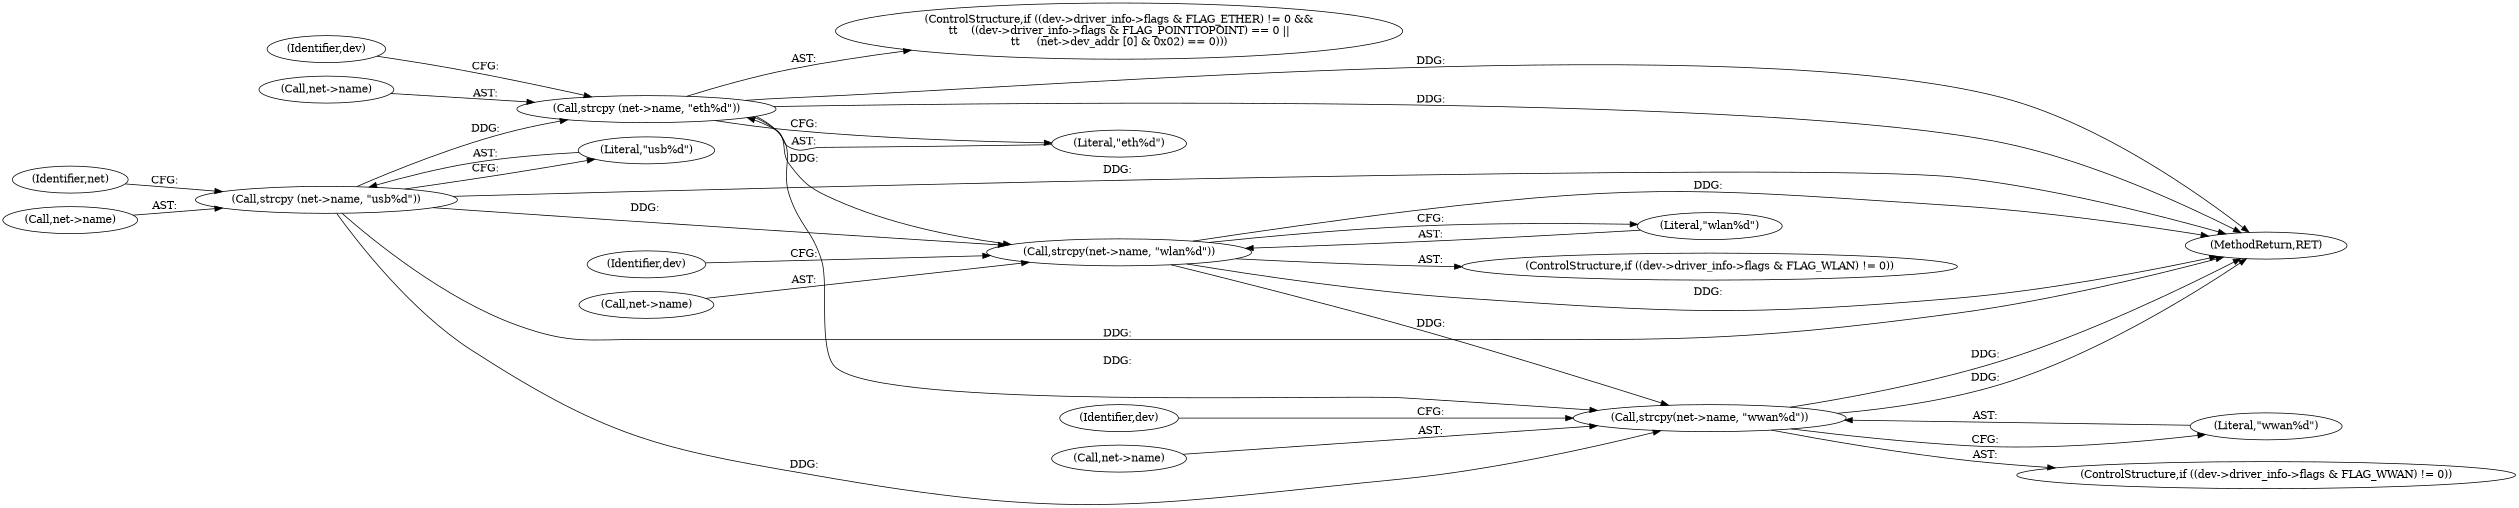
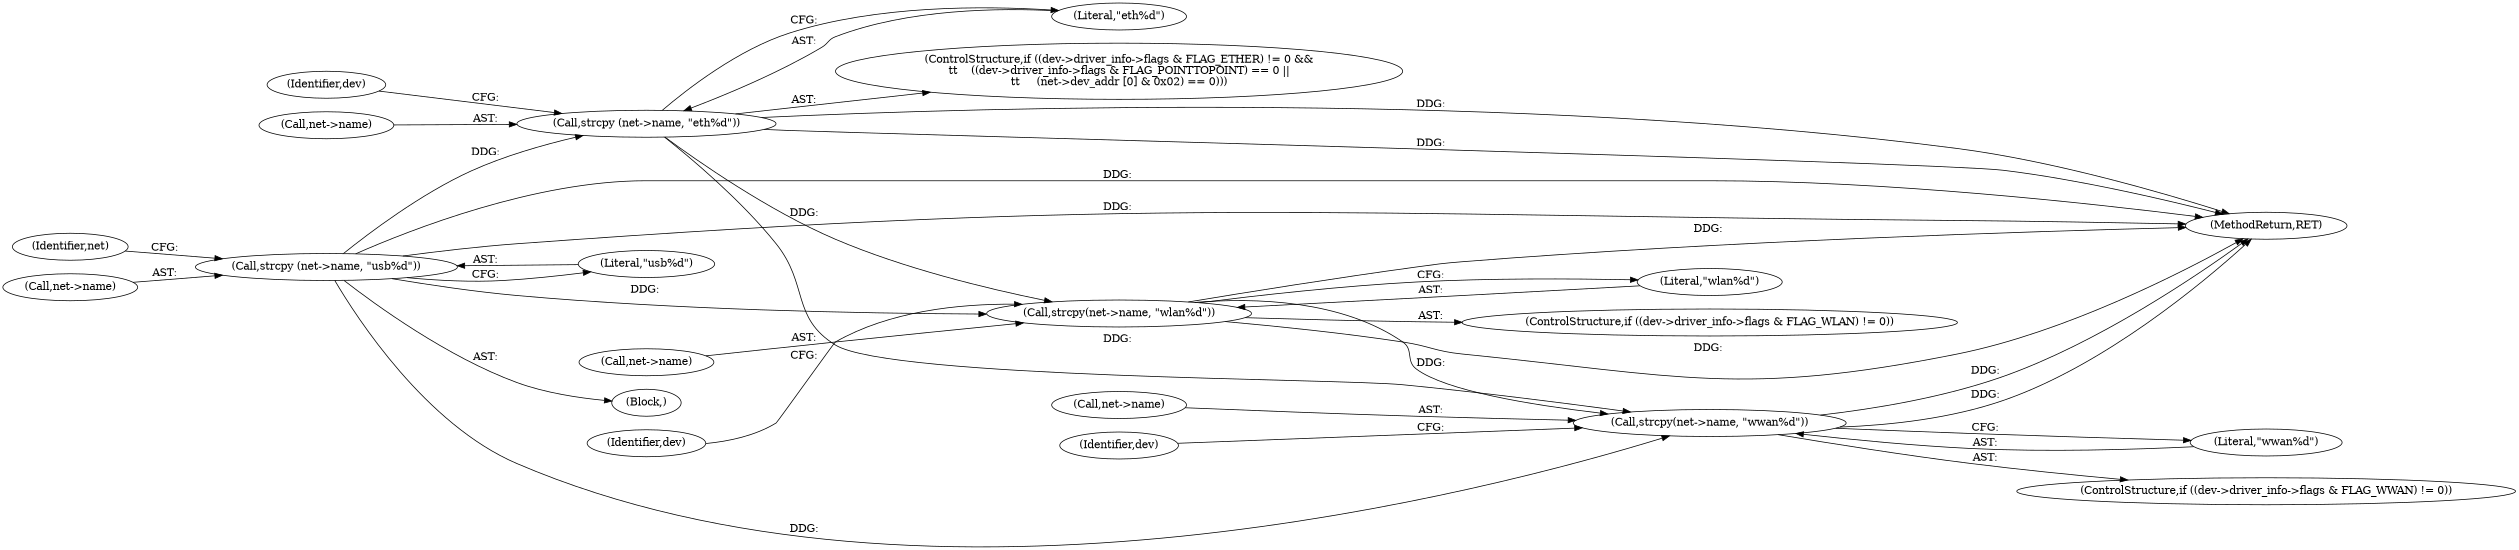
node "(Block,)": added
